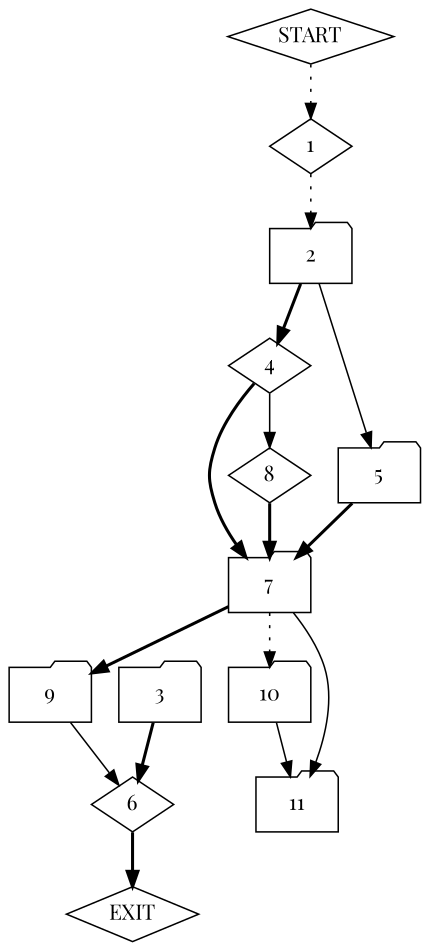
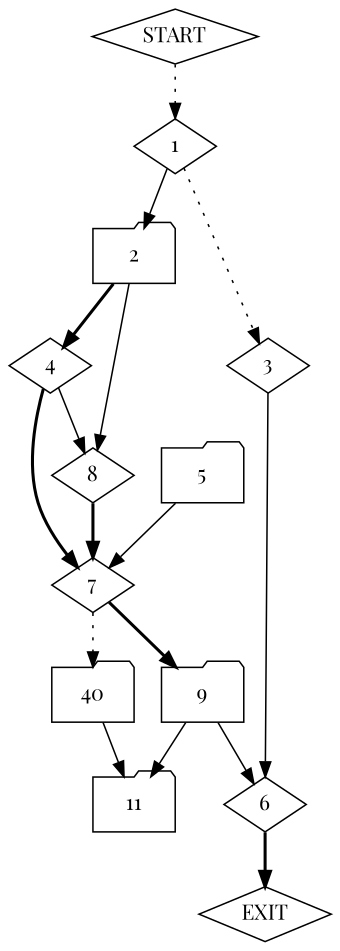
edge "1" -> "2": style dotted -> solid
edge "1" -> "3": added
edge "2" -> "5": now "2" -> "8"
edge "5" -> "7": style bold -> solid
node "7": shape folder -> diamond
edge "7" -> "11": now "9" -> "11"
node "3": shape folder -> diamond
node "10": label "10" -> "40"
edge "3" -> "6": style bold -> solid
